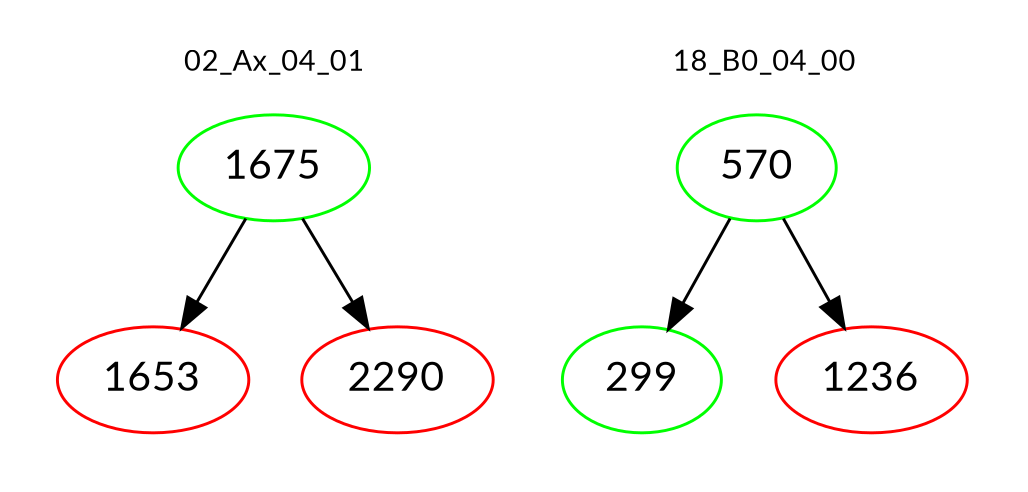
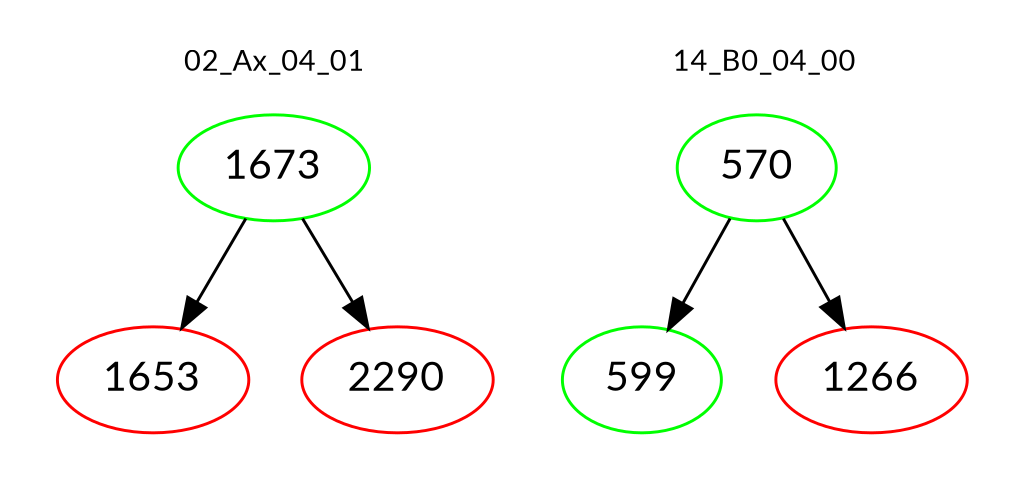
cluster "18_B0_04_00": label "18_B0_04_00" -> "14_B0_04_00"
node "1675": label "1675" -> "1673"
node "299": label "299" -> "599"
node "1236": label "1236" -> "1266"
